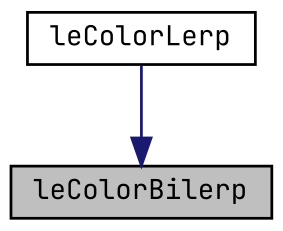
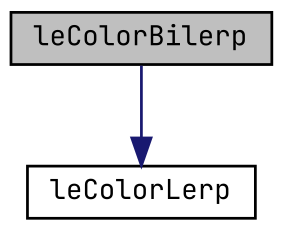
edge "leColorLerp" -> "leColorBilerp": reversed
